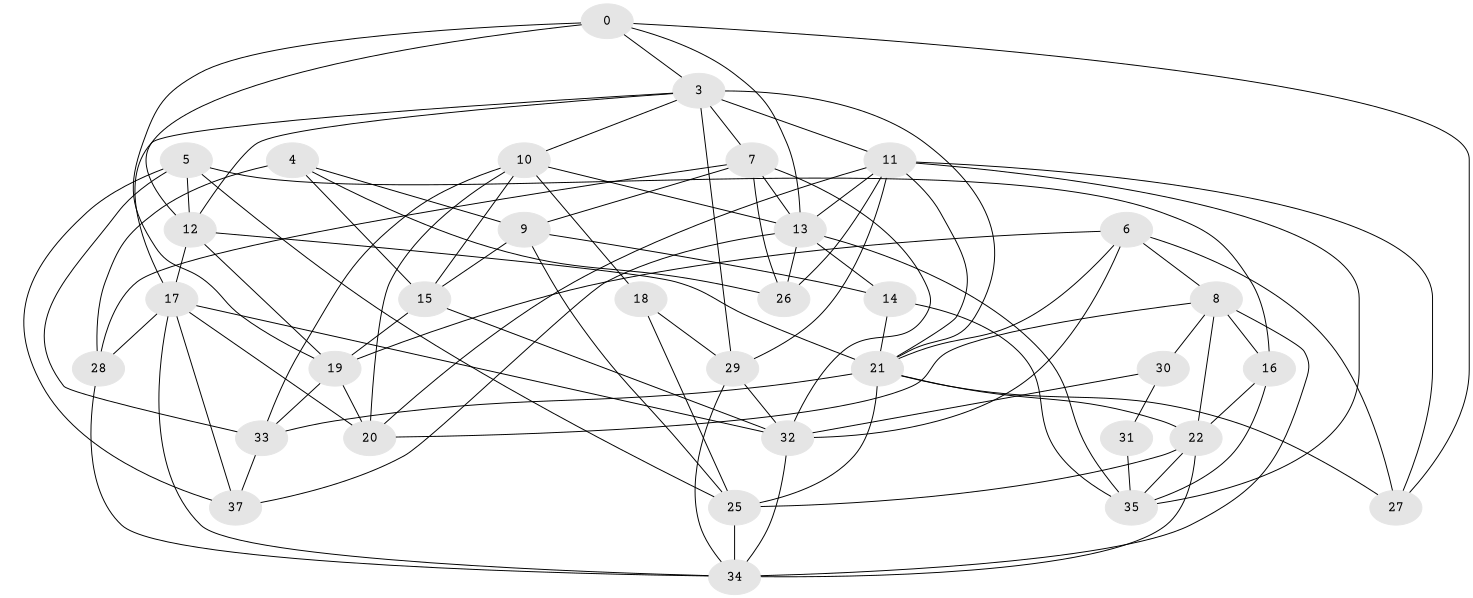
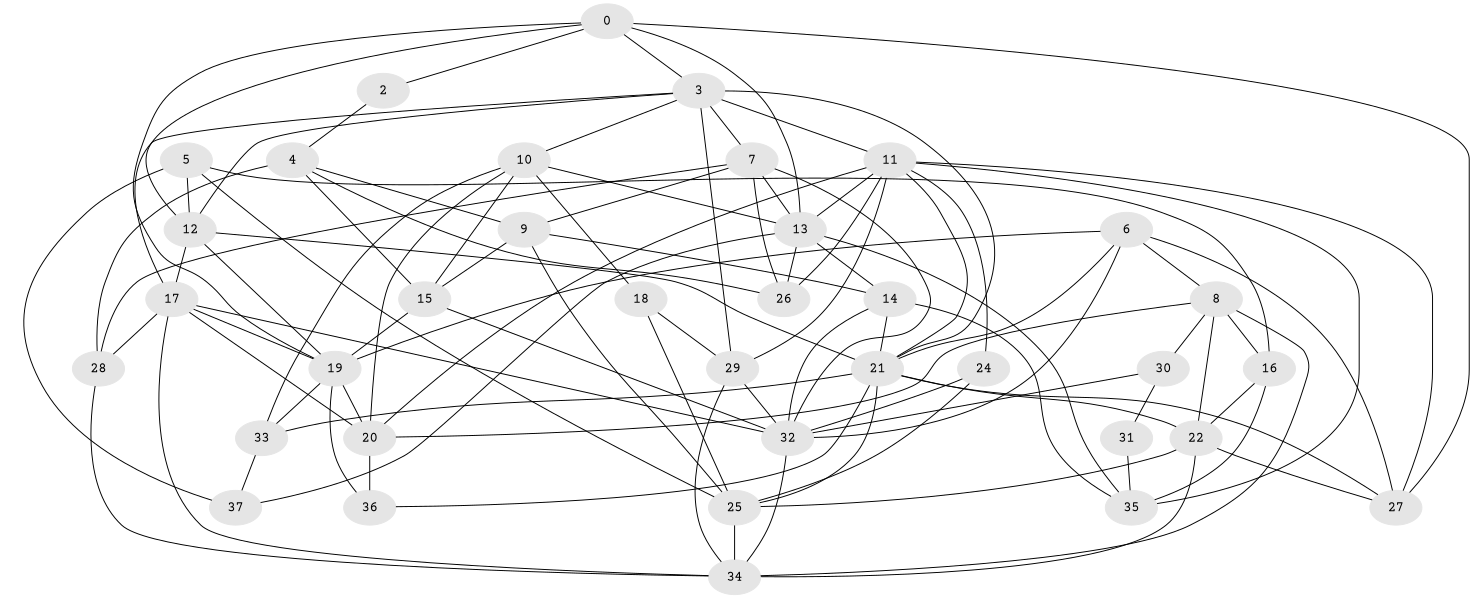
node "2": added
edge "5" -- "33": removed
edge "14" -- "32": added
node "24": added
edge "17" -- "37": now "17" -- "19"
edge "22" -- "35": now "22" -- "27"
node "36": added
